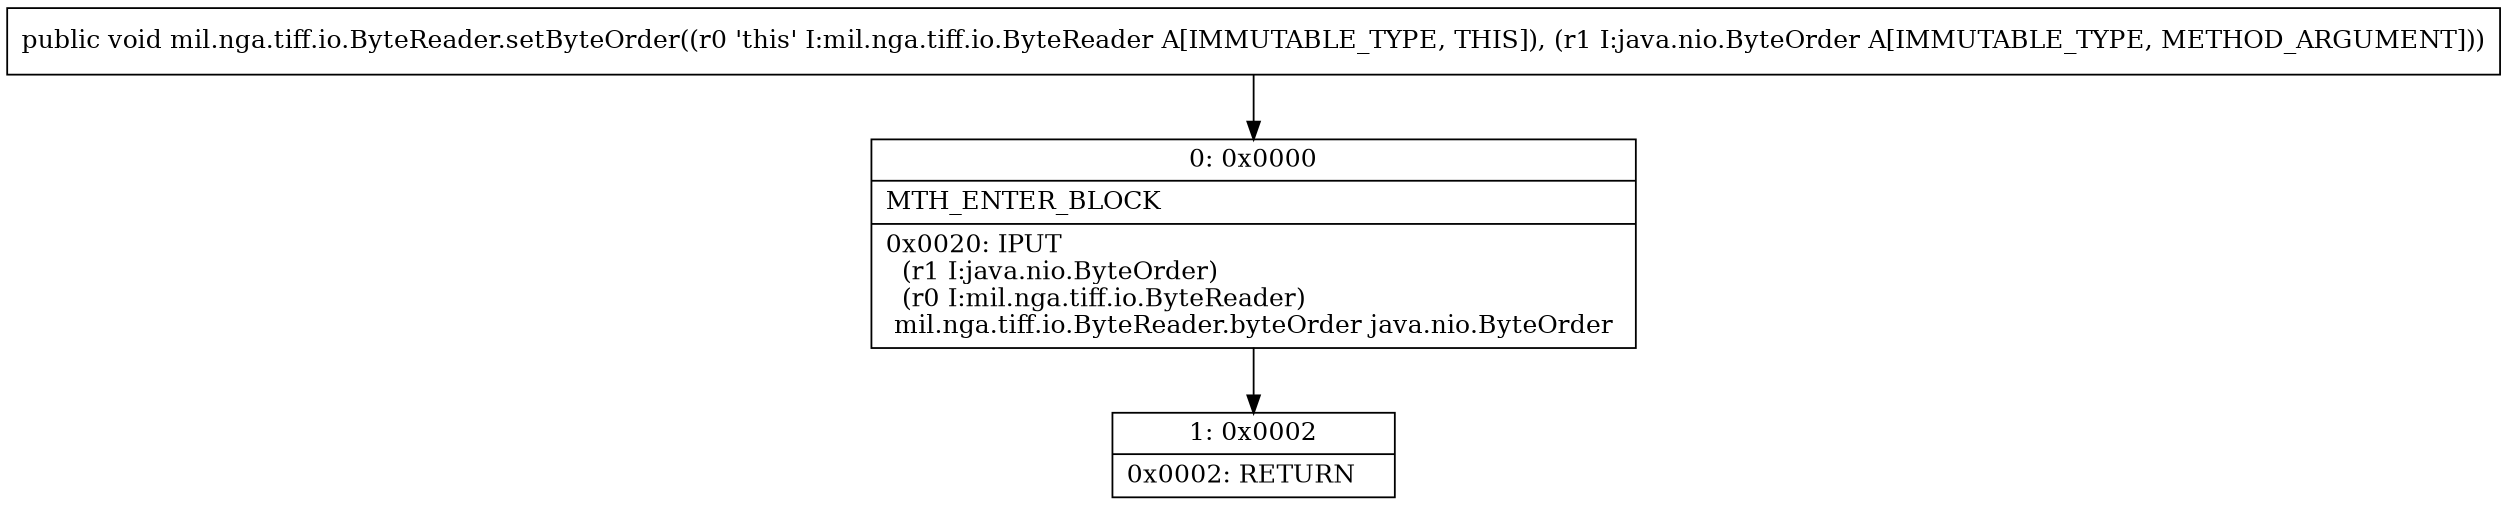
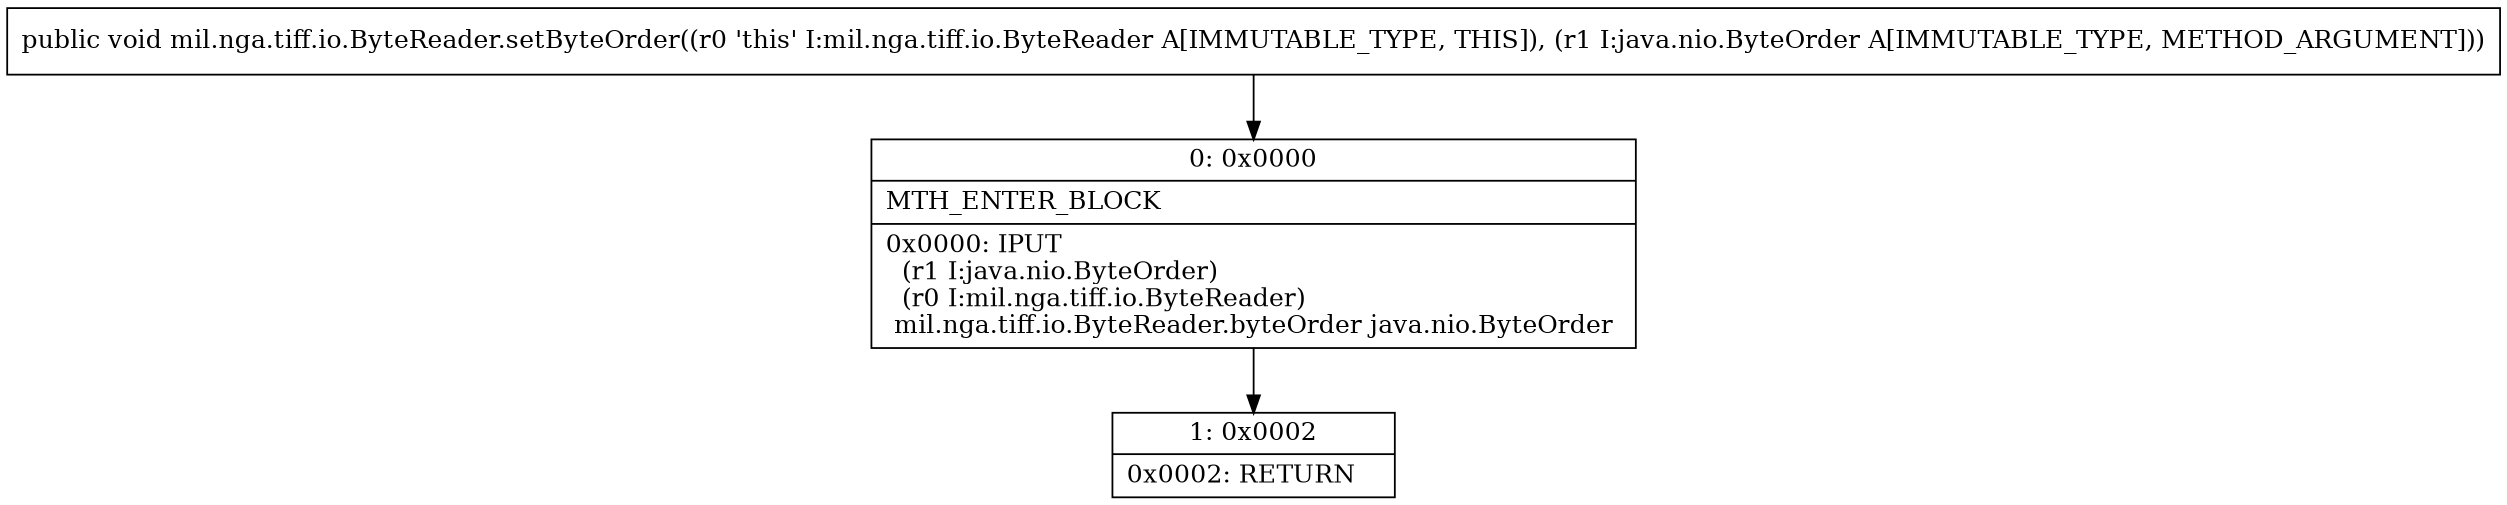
node "0: 0x0000": text "0x0020: IPUT" -> "0x0000: IPUT"
